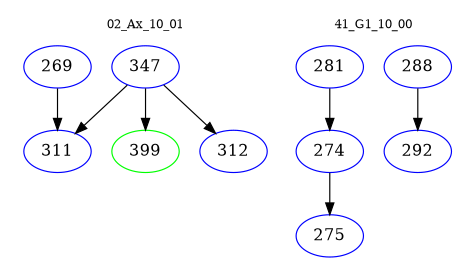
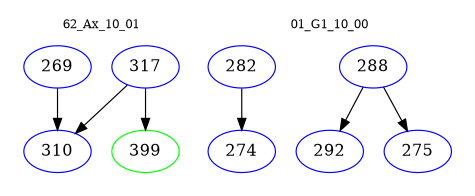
cluster "02_Ax_10_01": label "02_Ax_10_01" -> "62_Ax_10_01"
cluster "41_G1_10_00": label "41_G1_10_00" -> "01_G1_10_00"
node "347": label "347" -> "317"
node "281": label "281" -> "282"
node "311": label "311" -> "310"
node "312": removed
edge "274" -> "275": now "288" -> "275"
